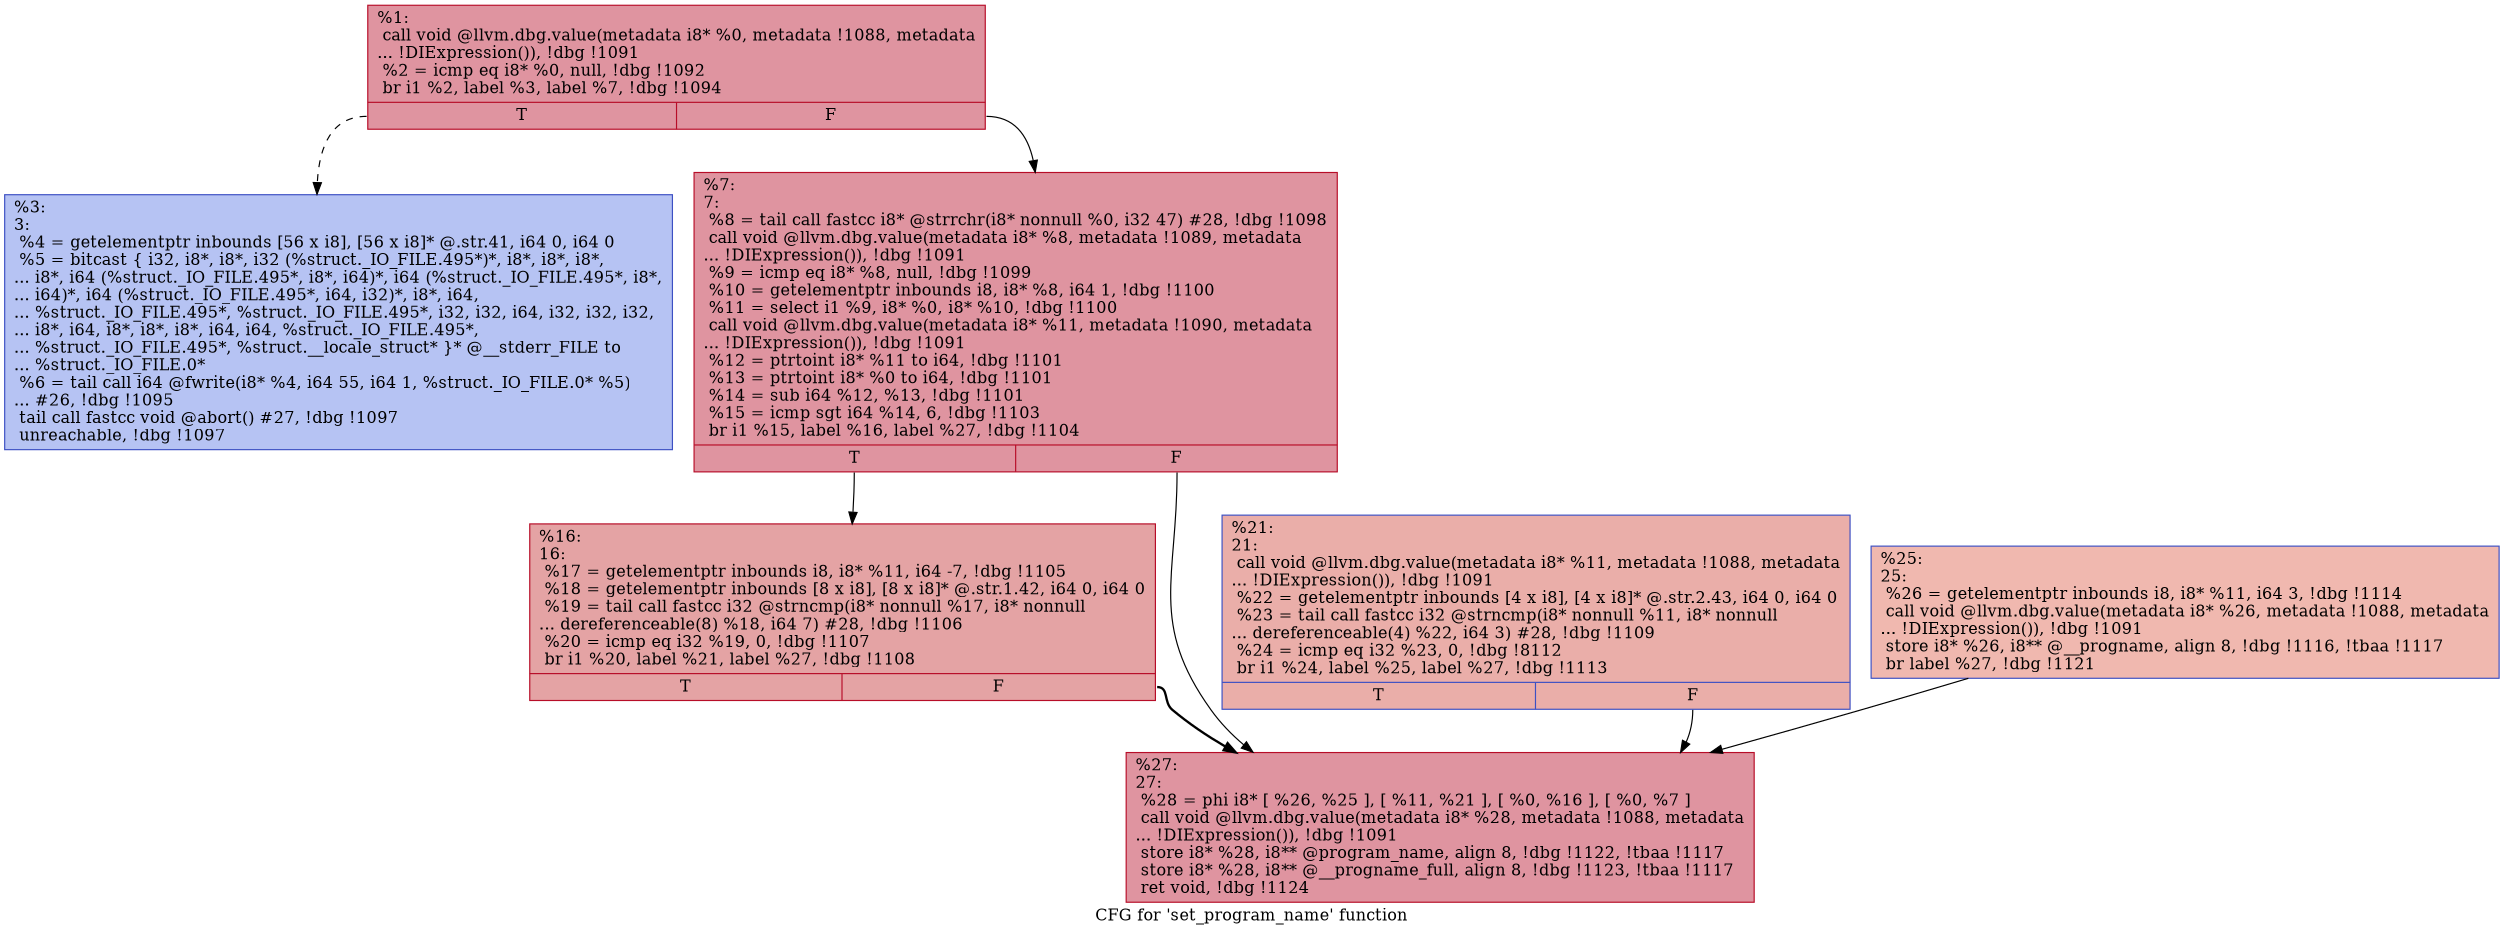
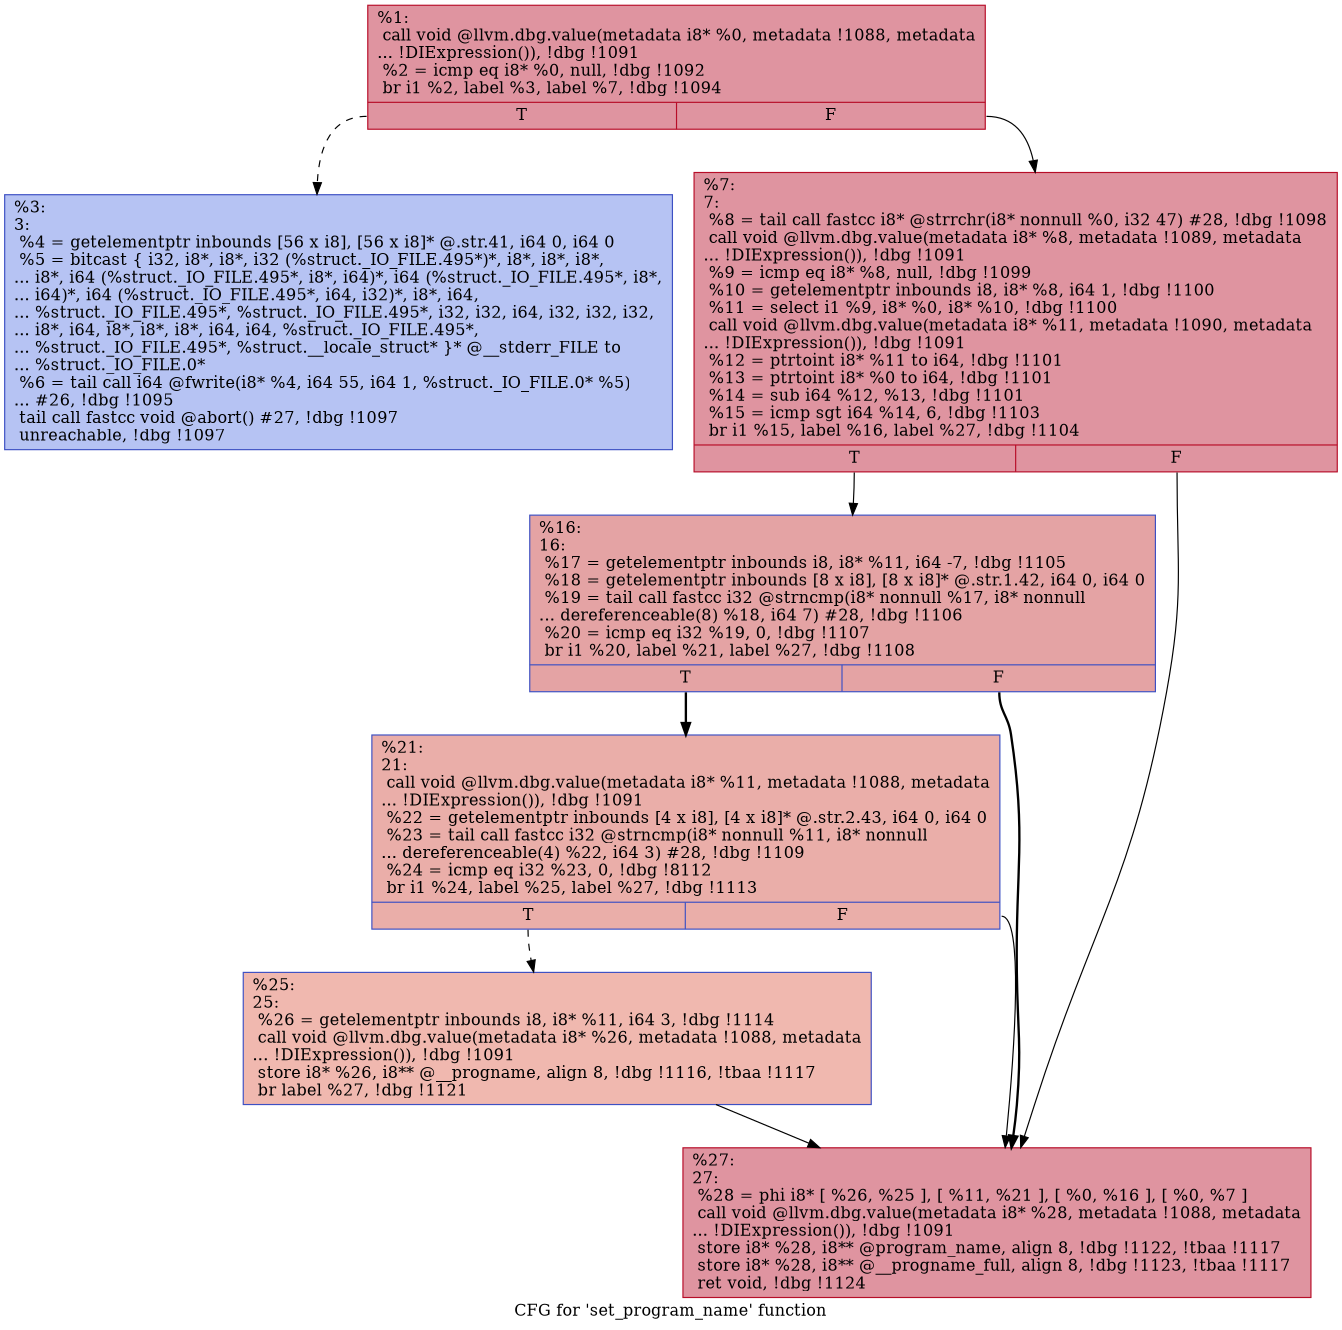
node "%16:": color #b70d28ff -> #3d50c3ff
edge "%16:" -> "%21:": added
edge "%21:" -> "%25:": added
